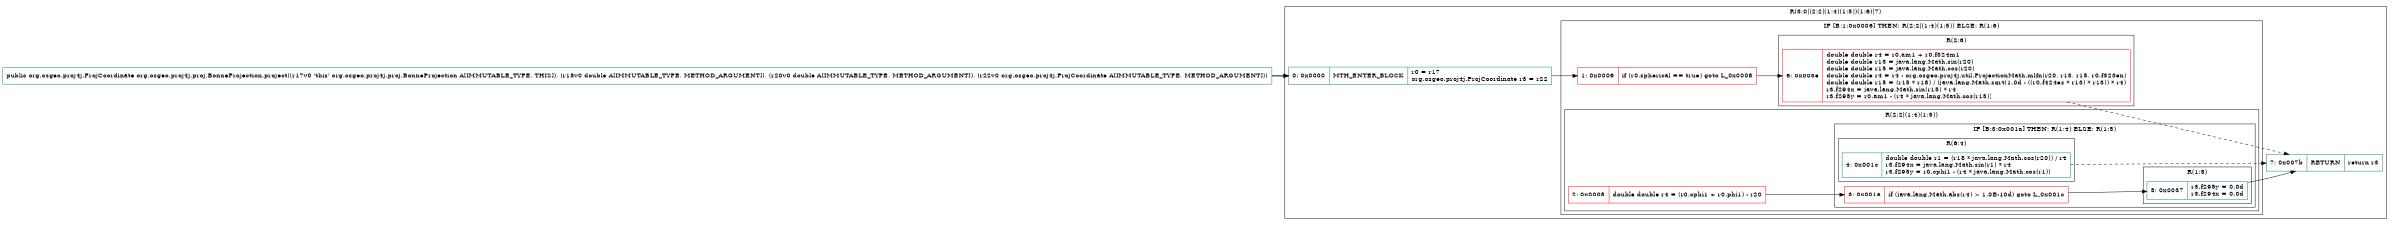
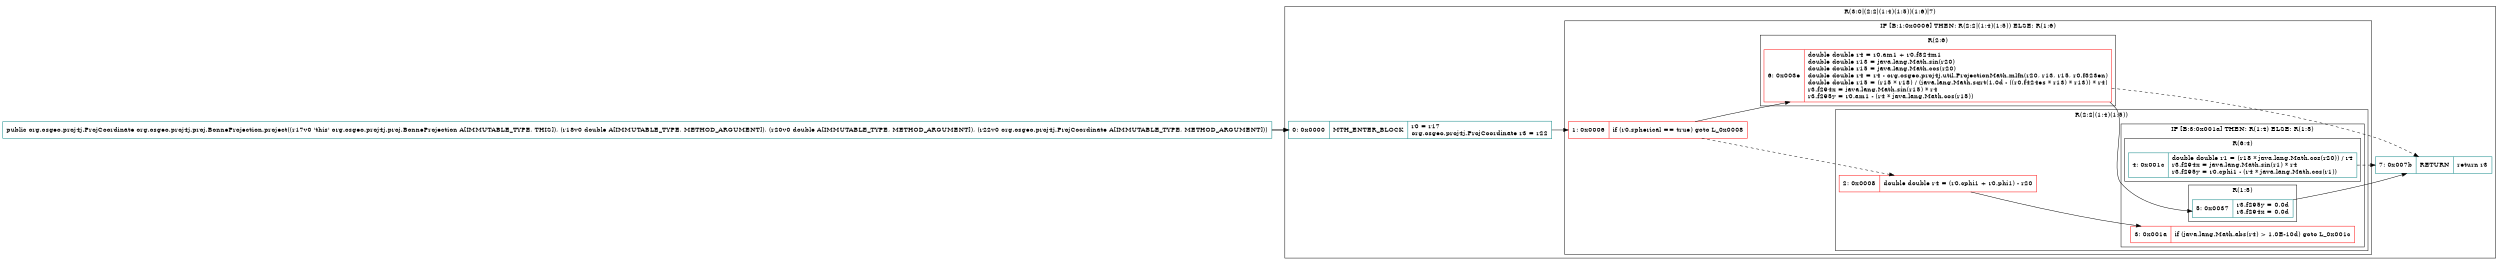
edge "1: 0x0006" -> "2: 0x0008": added
edge "3: 0x001a" -> "5: 0x0037": now "6: 0x003e" -> "5: 0x0037"
